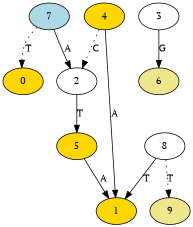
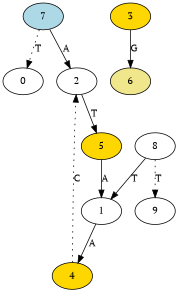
node "3": fillcolor white -> gold
node "0": fillcolor gold -> white
edge "4" -> "1": reversed
node "1": fillcolor gold -> white
node "9": fillcolor khaki -> white
